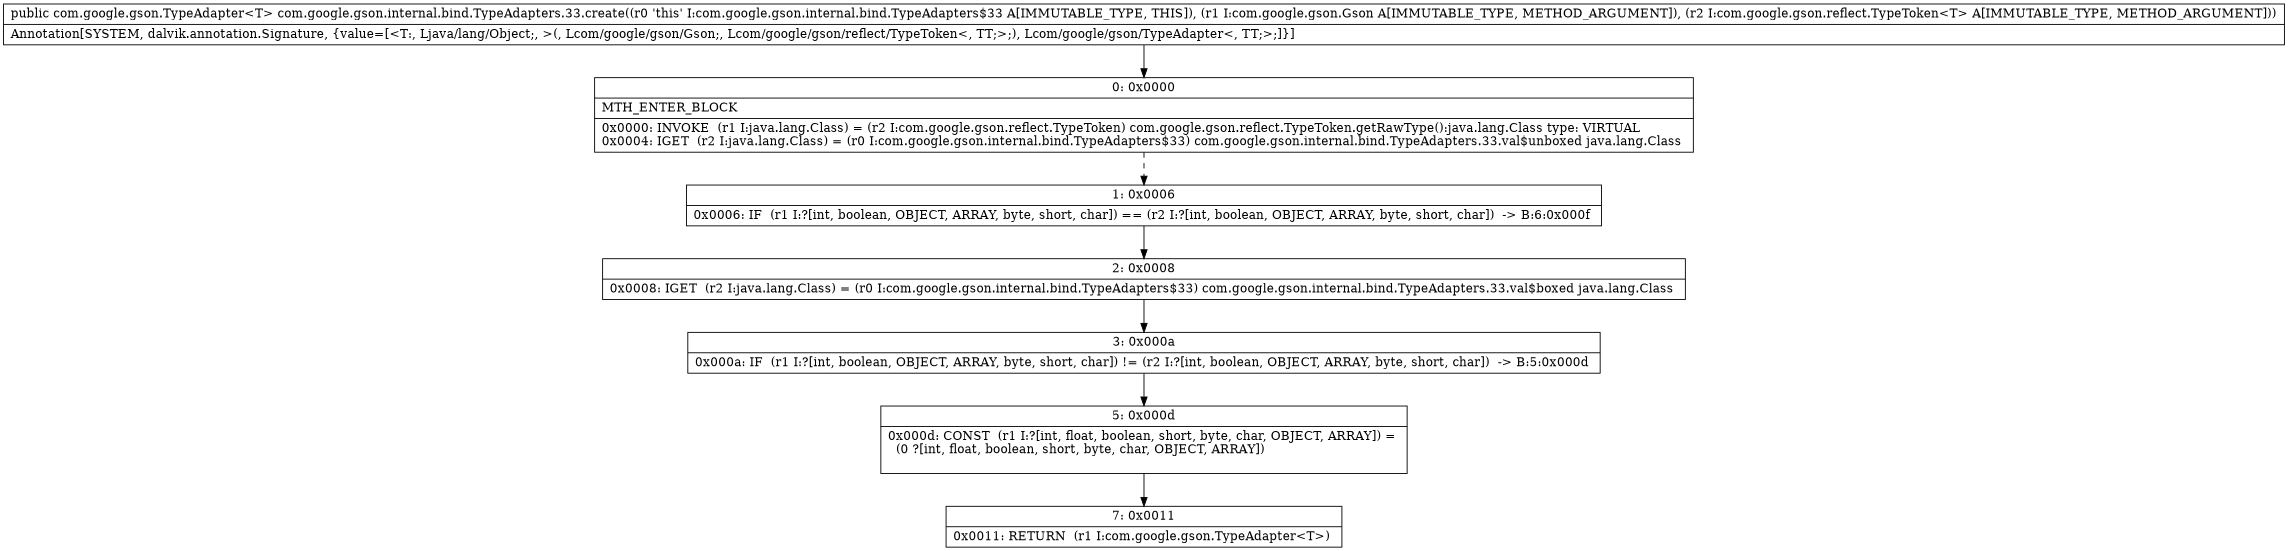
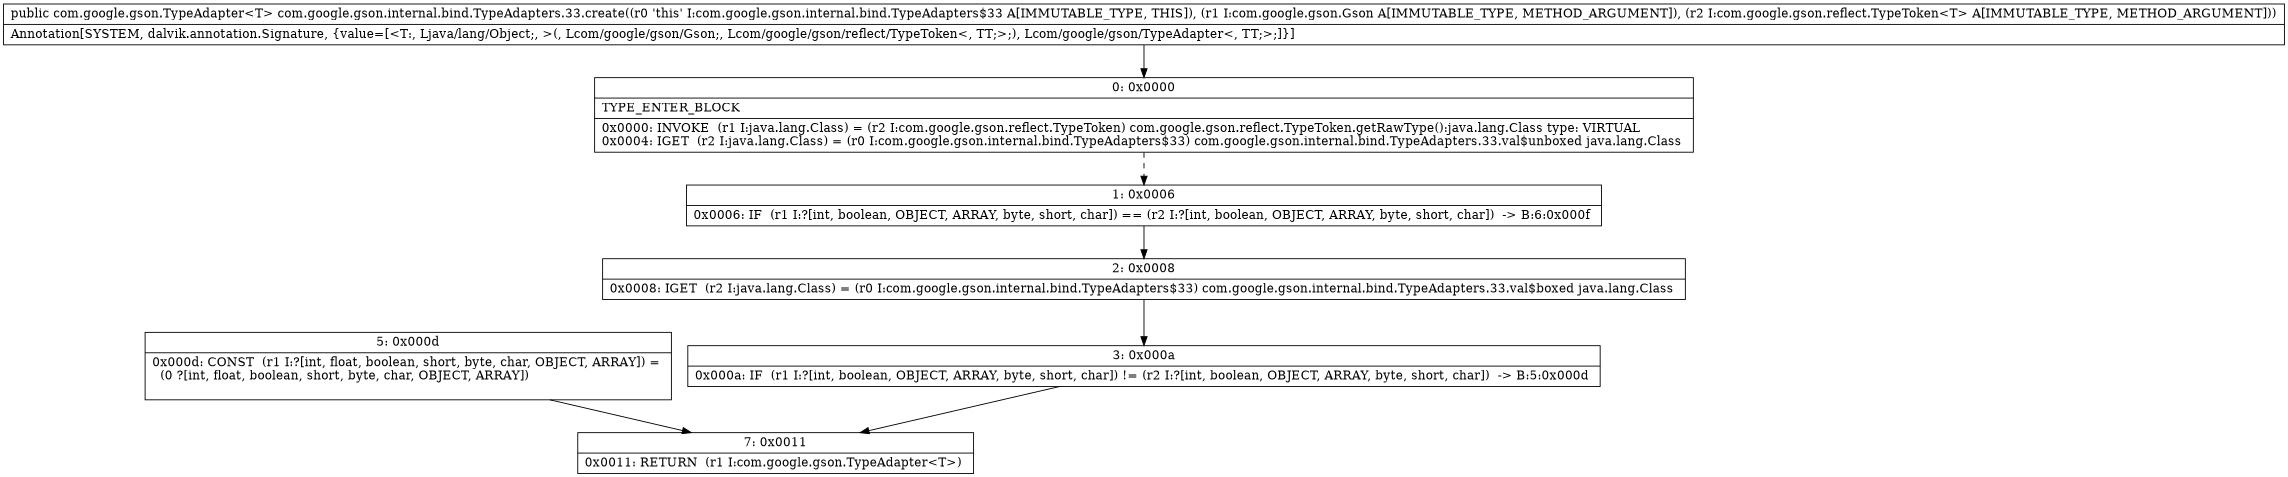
node "0: 0x0000": text "MTH_ENTER_BLOCK" -> "TYPE_ENTER_BLOCK"
edge "3: 0x000a" -> "5: 0x000d": now "3: 0x000a" -> "7: 0x0011"
